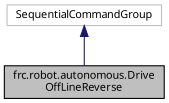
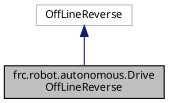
node "SequentialCommandGroup": label "SequentialCommandGroup" -> "OffLineReverse"
